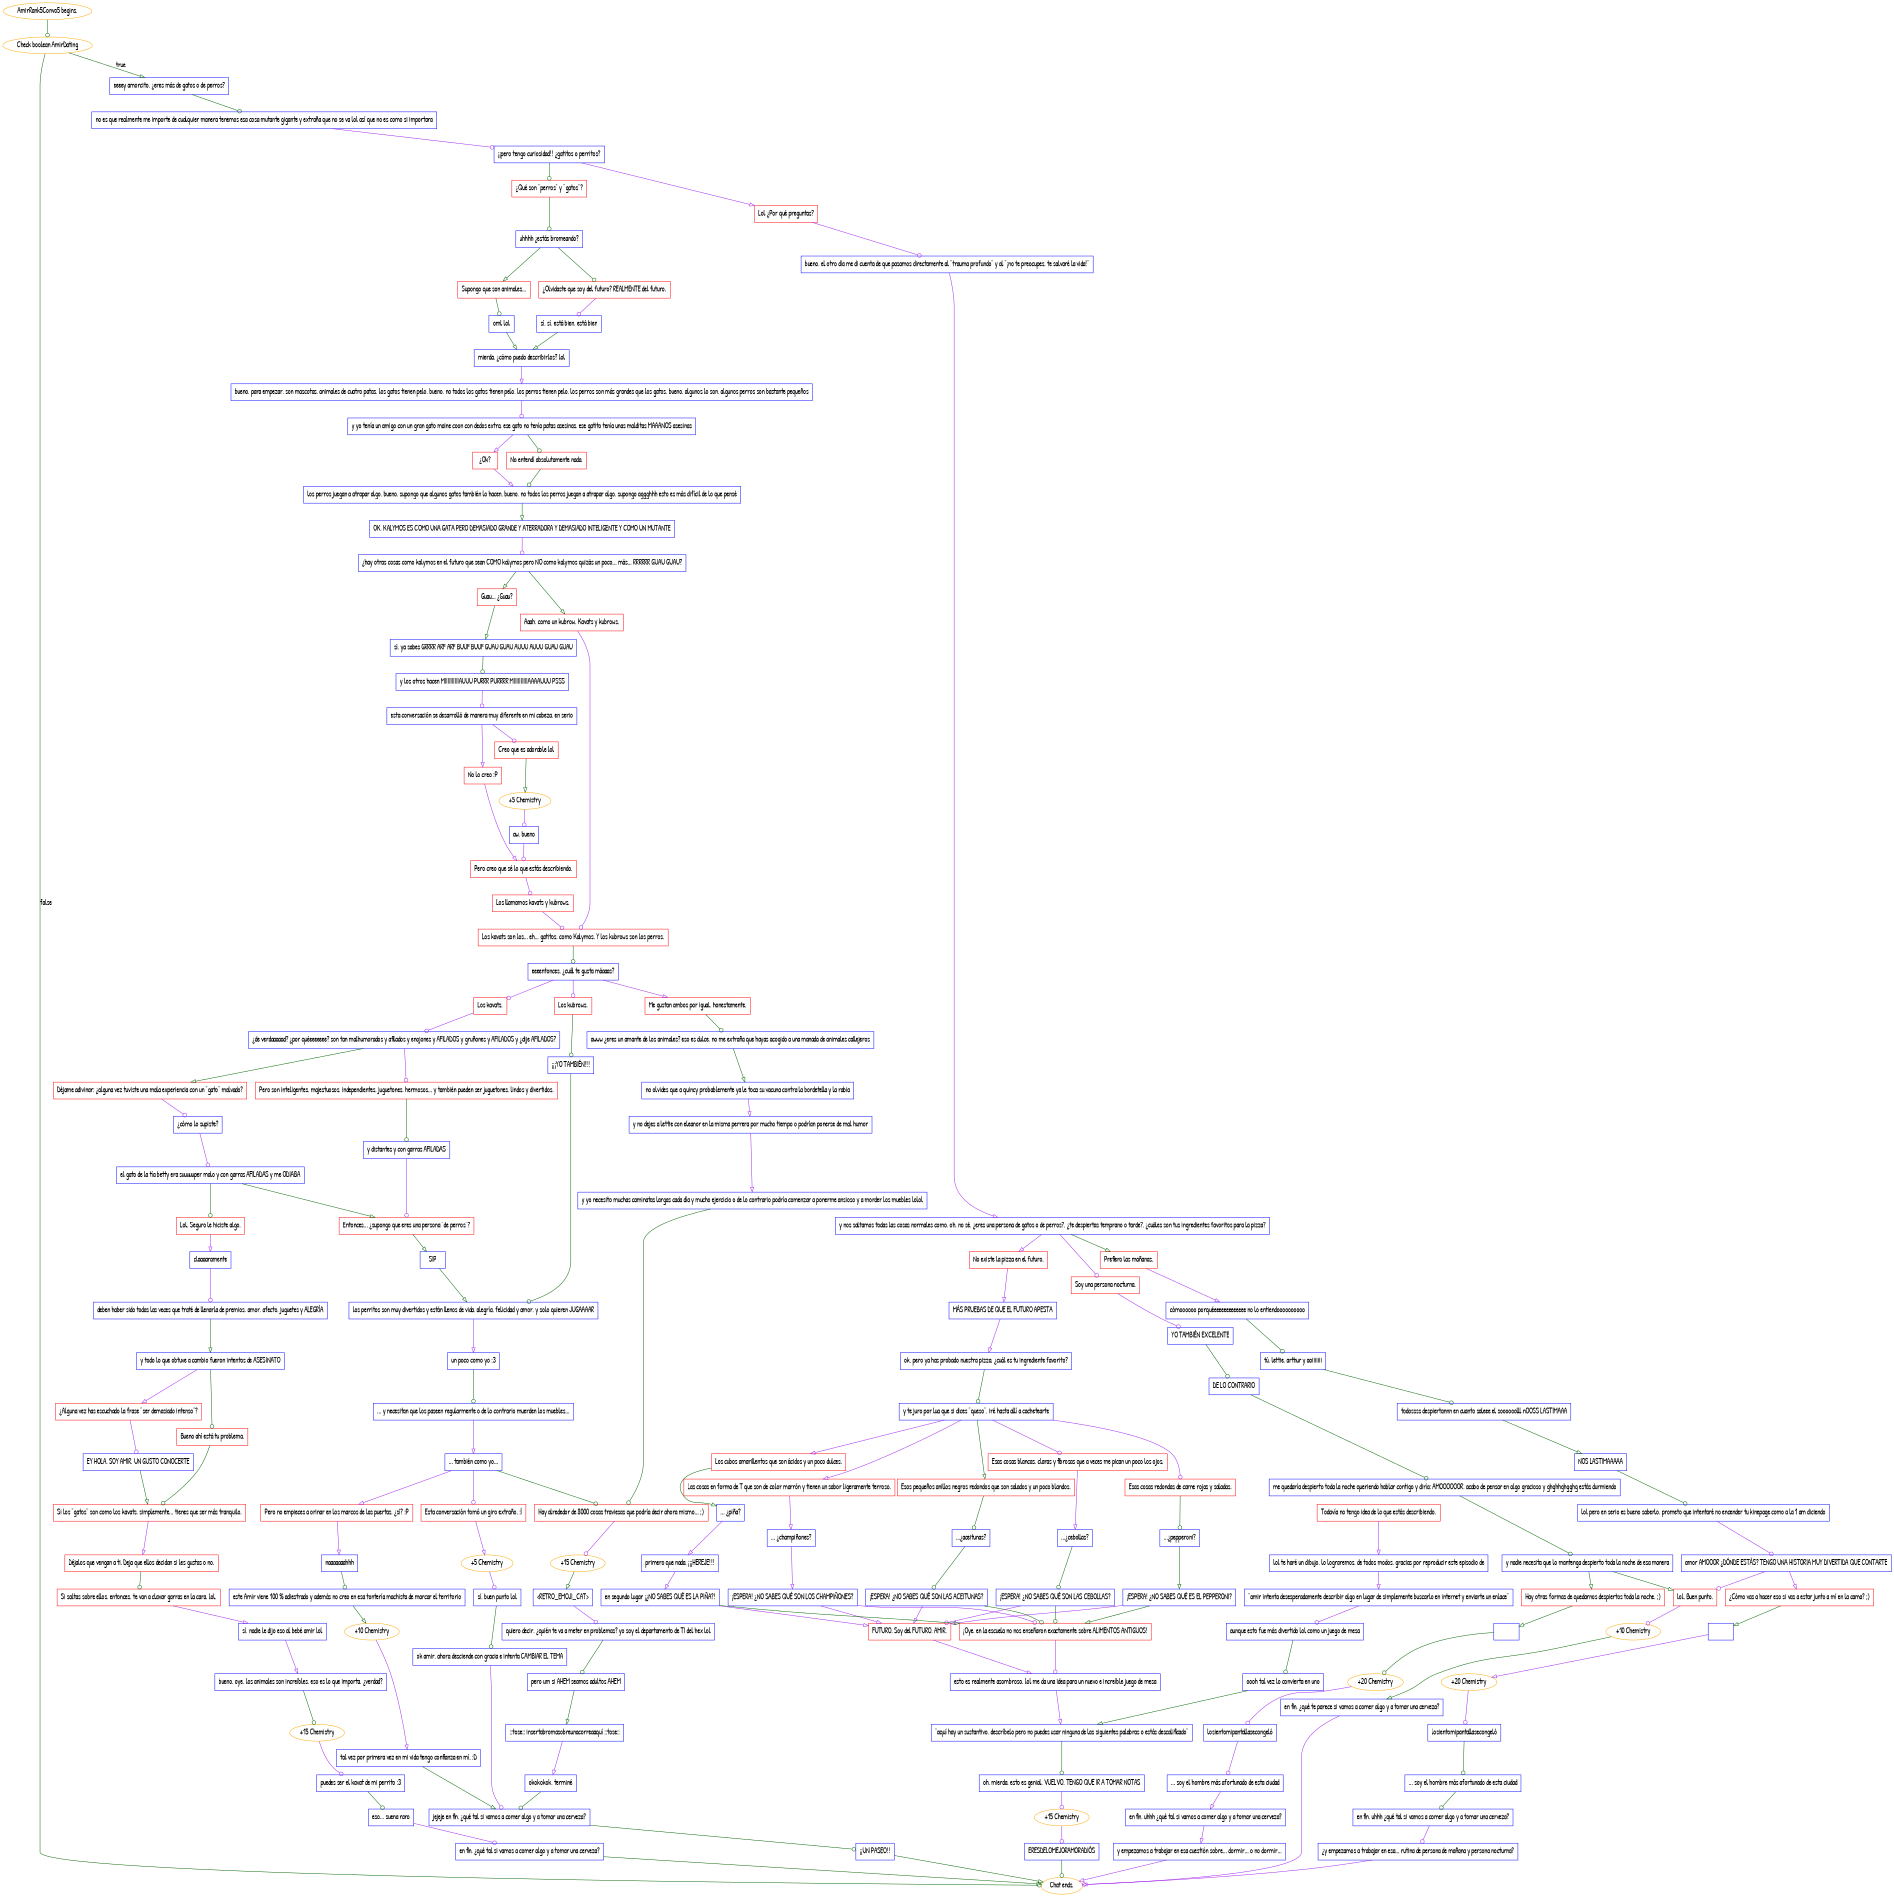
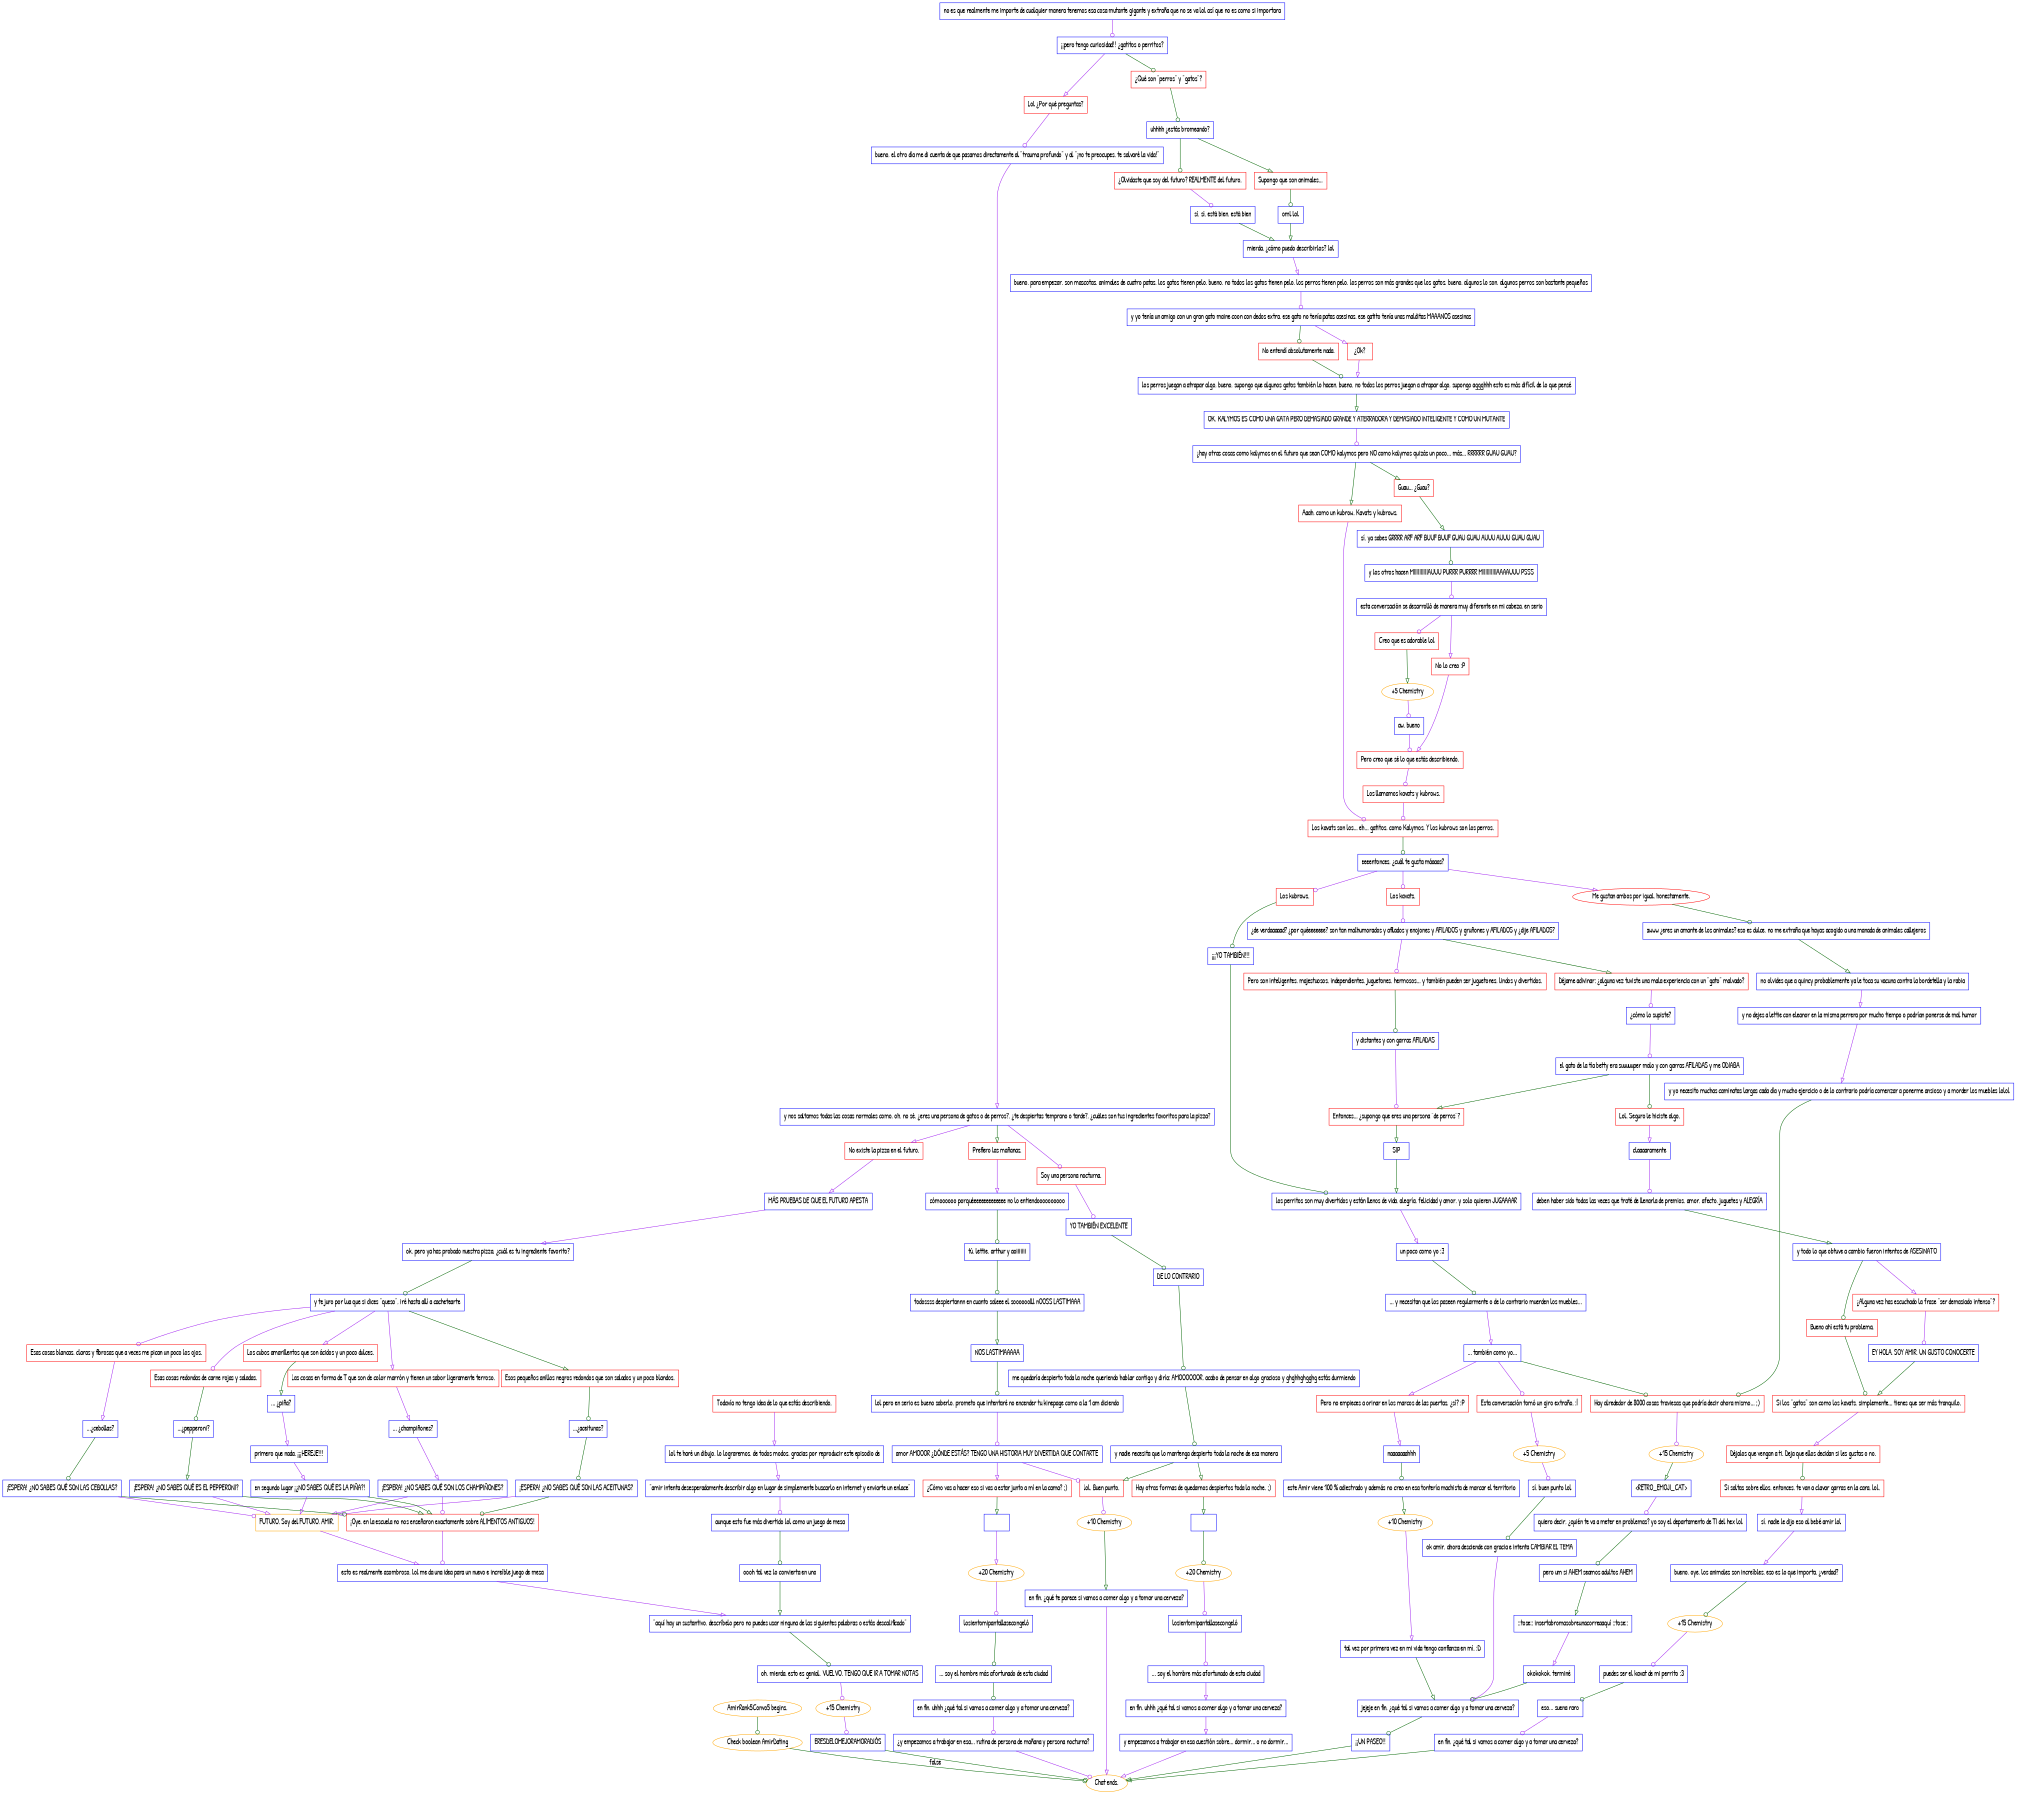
node "eeeey amorcito, ¿eres más de gatos o de perros?": removed
node "Me gustan ambos por igual, honestamente.": shape box -> ellipse
node "FUTURO. Soy del FUTURO, AMIR.": color red -> orange
